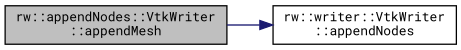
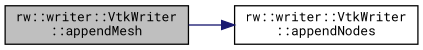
node "rw::appendNodes::VtkWriter ::appendMesh": label "rw::appendNodes::VtkWriter ::appendMesh" -> "rw::writer::VtkWriter ::appendMesh"
